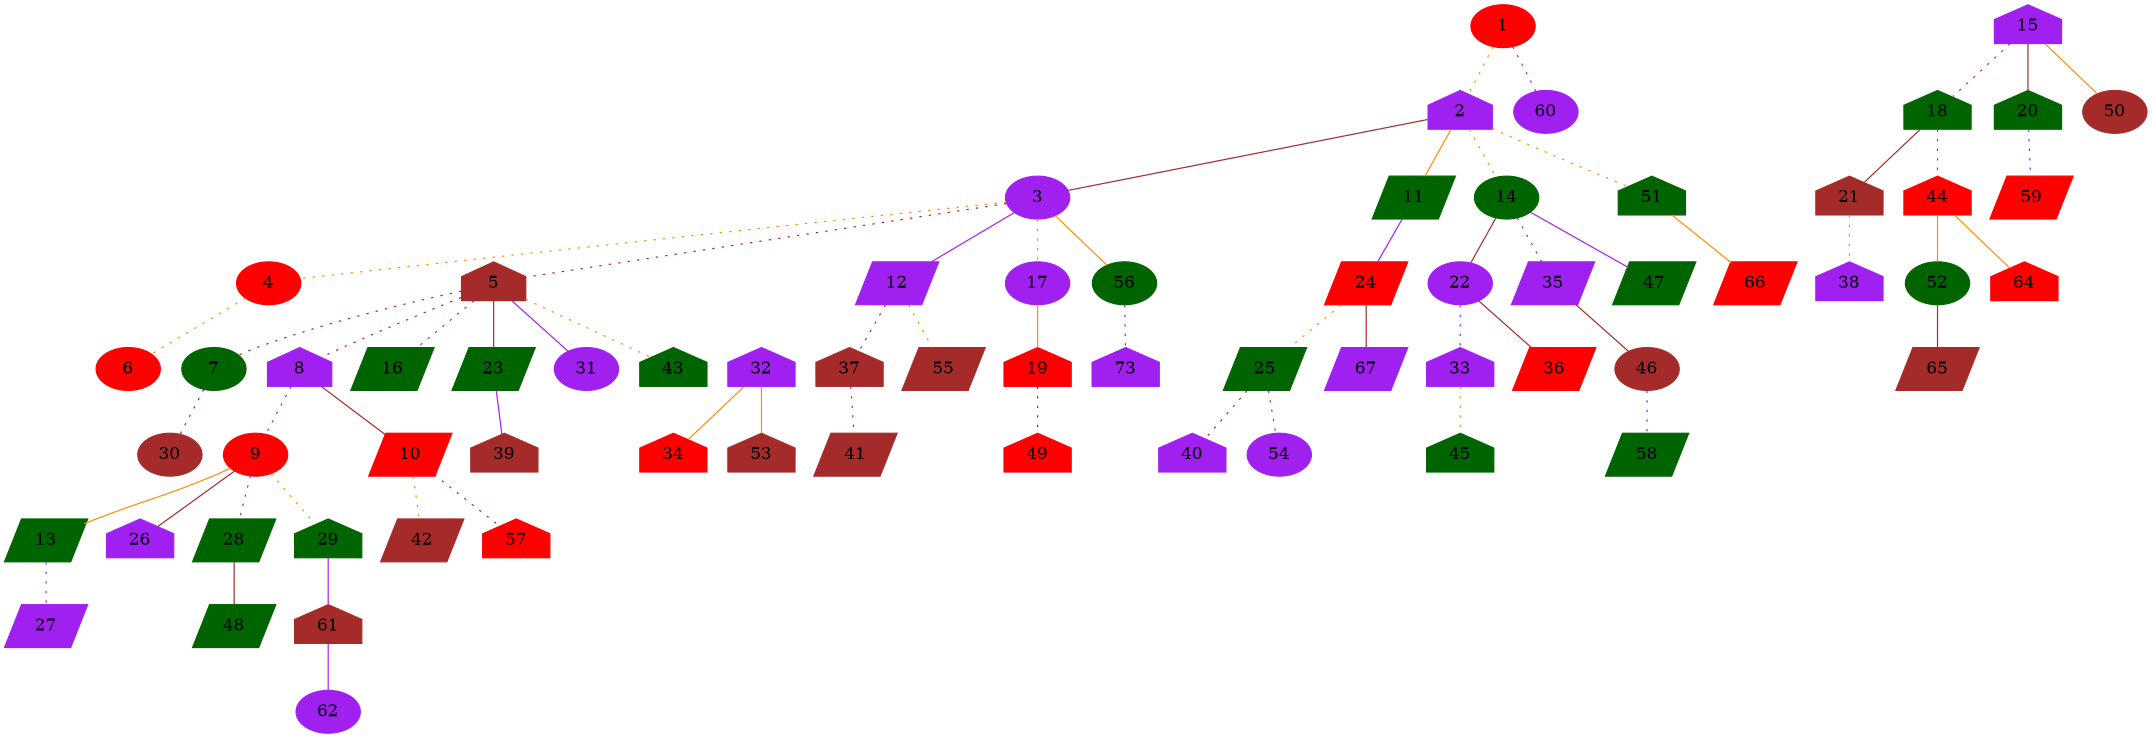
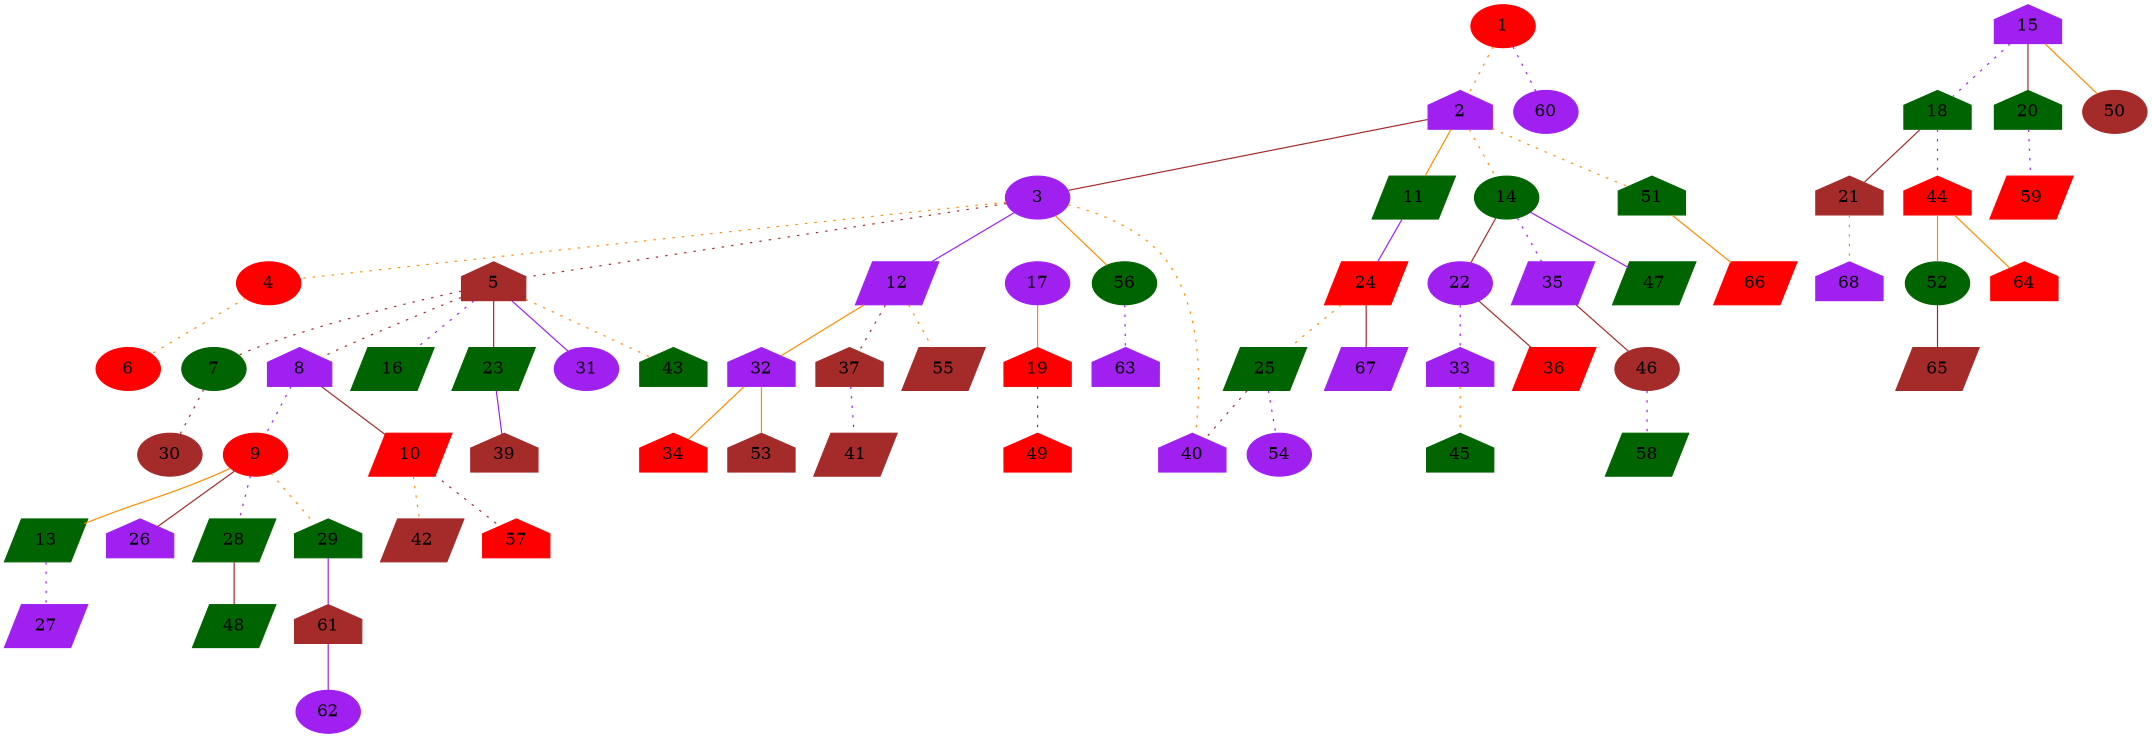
edge "3" -- "17": now "3" -- "40"
node "38": label "38" -> "68"
edge "12" -- "32": added
node "73": label "73" -> "63"
